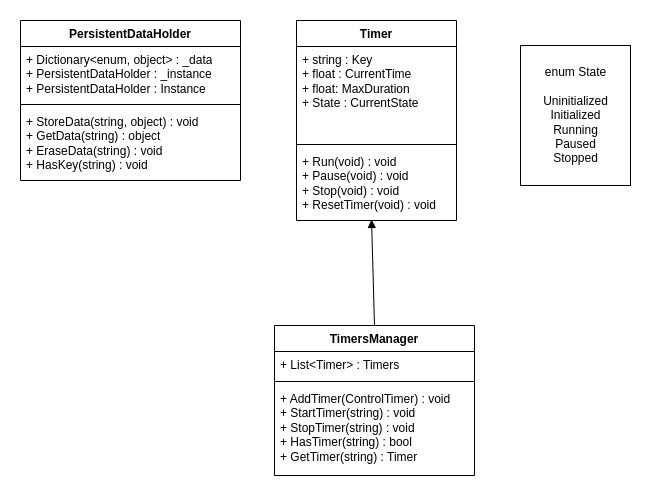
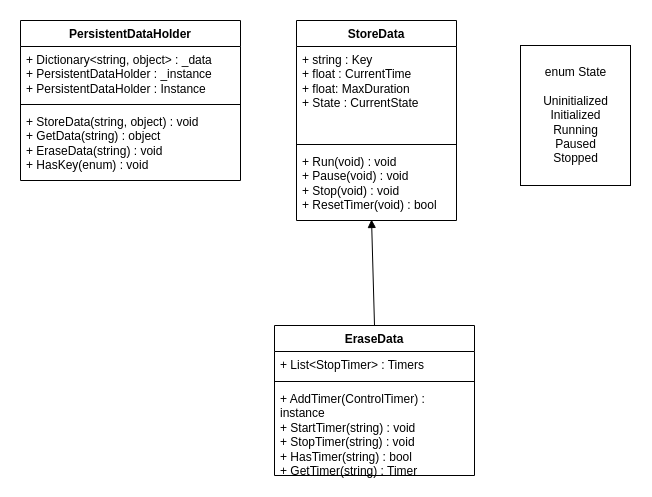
node "Timer": label "Timer" -> "StoreData"
node "+ Dictionary<enum, object> : _data + PersistentDataHolder : _instance + PersistentDataHolder : Instance": label "+ Dictionary<enum, object> : _data + PersistentDataHolder : _instance + PersistentDataHolder : Instance" -> "+ Dictionary<string, object> : _data + PersistentDataHolder : _instance + PersistentDataHolder : Instance"
node "+ StoreData(string, object) : void + GetData(string) : object + EraseData(string) : void + HasKey(string) : void": label "+ StoreData(string, object) : void + GetData(string) : object + EraseData(string) : void + HasKey(string) : void" -> "+ StoreData(string, object) : void + GetData(string) : object + EraseData(string) : void + HasKey(enum) : void"
node "+ Run(void) : void + Pause(void) : void + Stop(void) : void + ResetTimer(void) : void": label "+ Run(void) : void + Pause(void) : void + Stop(void) : void + ResetTimer(void) : void" -> "+ Run(void) : void + Pause(void) : void + Stop(void) : void + ResetTimer(void) : bool"
node "TimersManager": label "TimersManager" -> "EraseData"
node "+ List<Timer> : Timers": label "+ List<Timer> : Timers" -> "+ List<StopTimer> : Timers"
node "+ AddTimer(ControlTimer) : void + StartTimer(string) : void + StopTimer(string) : void + HasTimer(string) : bool + GetTimer(string) : Timer": label "+ AddTimer(ControlTimer) : void + StartTimer(string) : void + StopTimer(string) : void + HasTimer(string) : bool + GetTimer(string) : Timer" -> "+ AddTimer(ControlTimer) : instance + StartTimer(string) : void + StopTimer(string) : void + HasTimer(string) : bool + GetTimer(string) : Timer"
